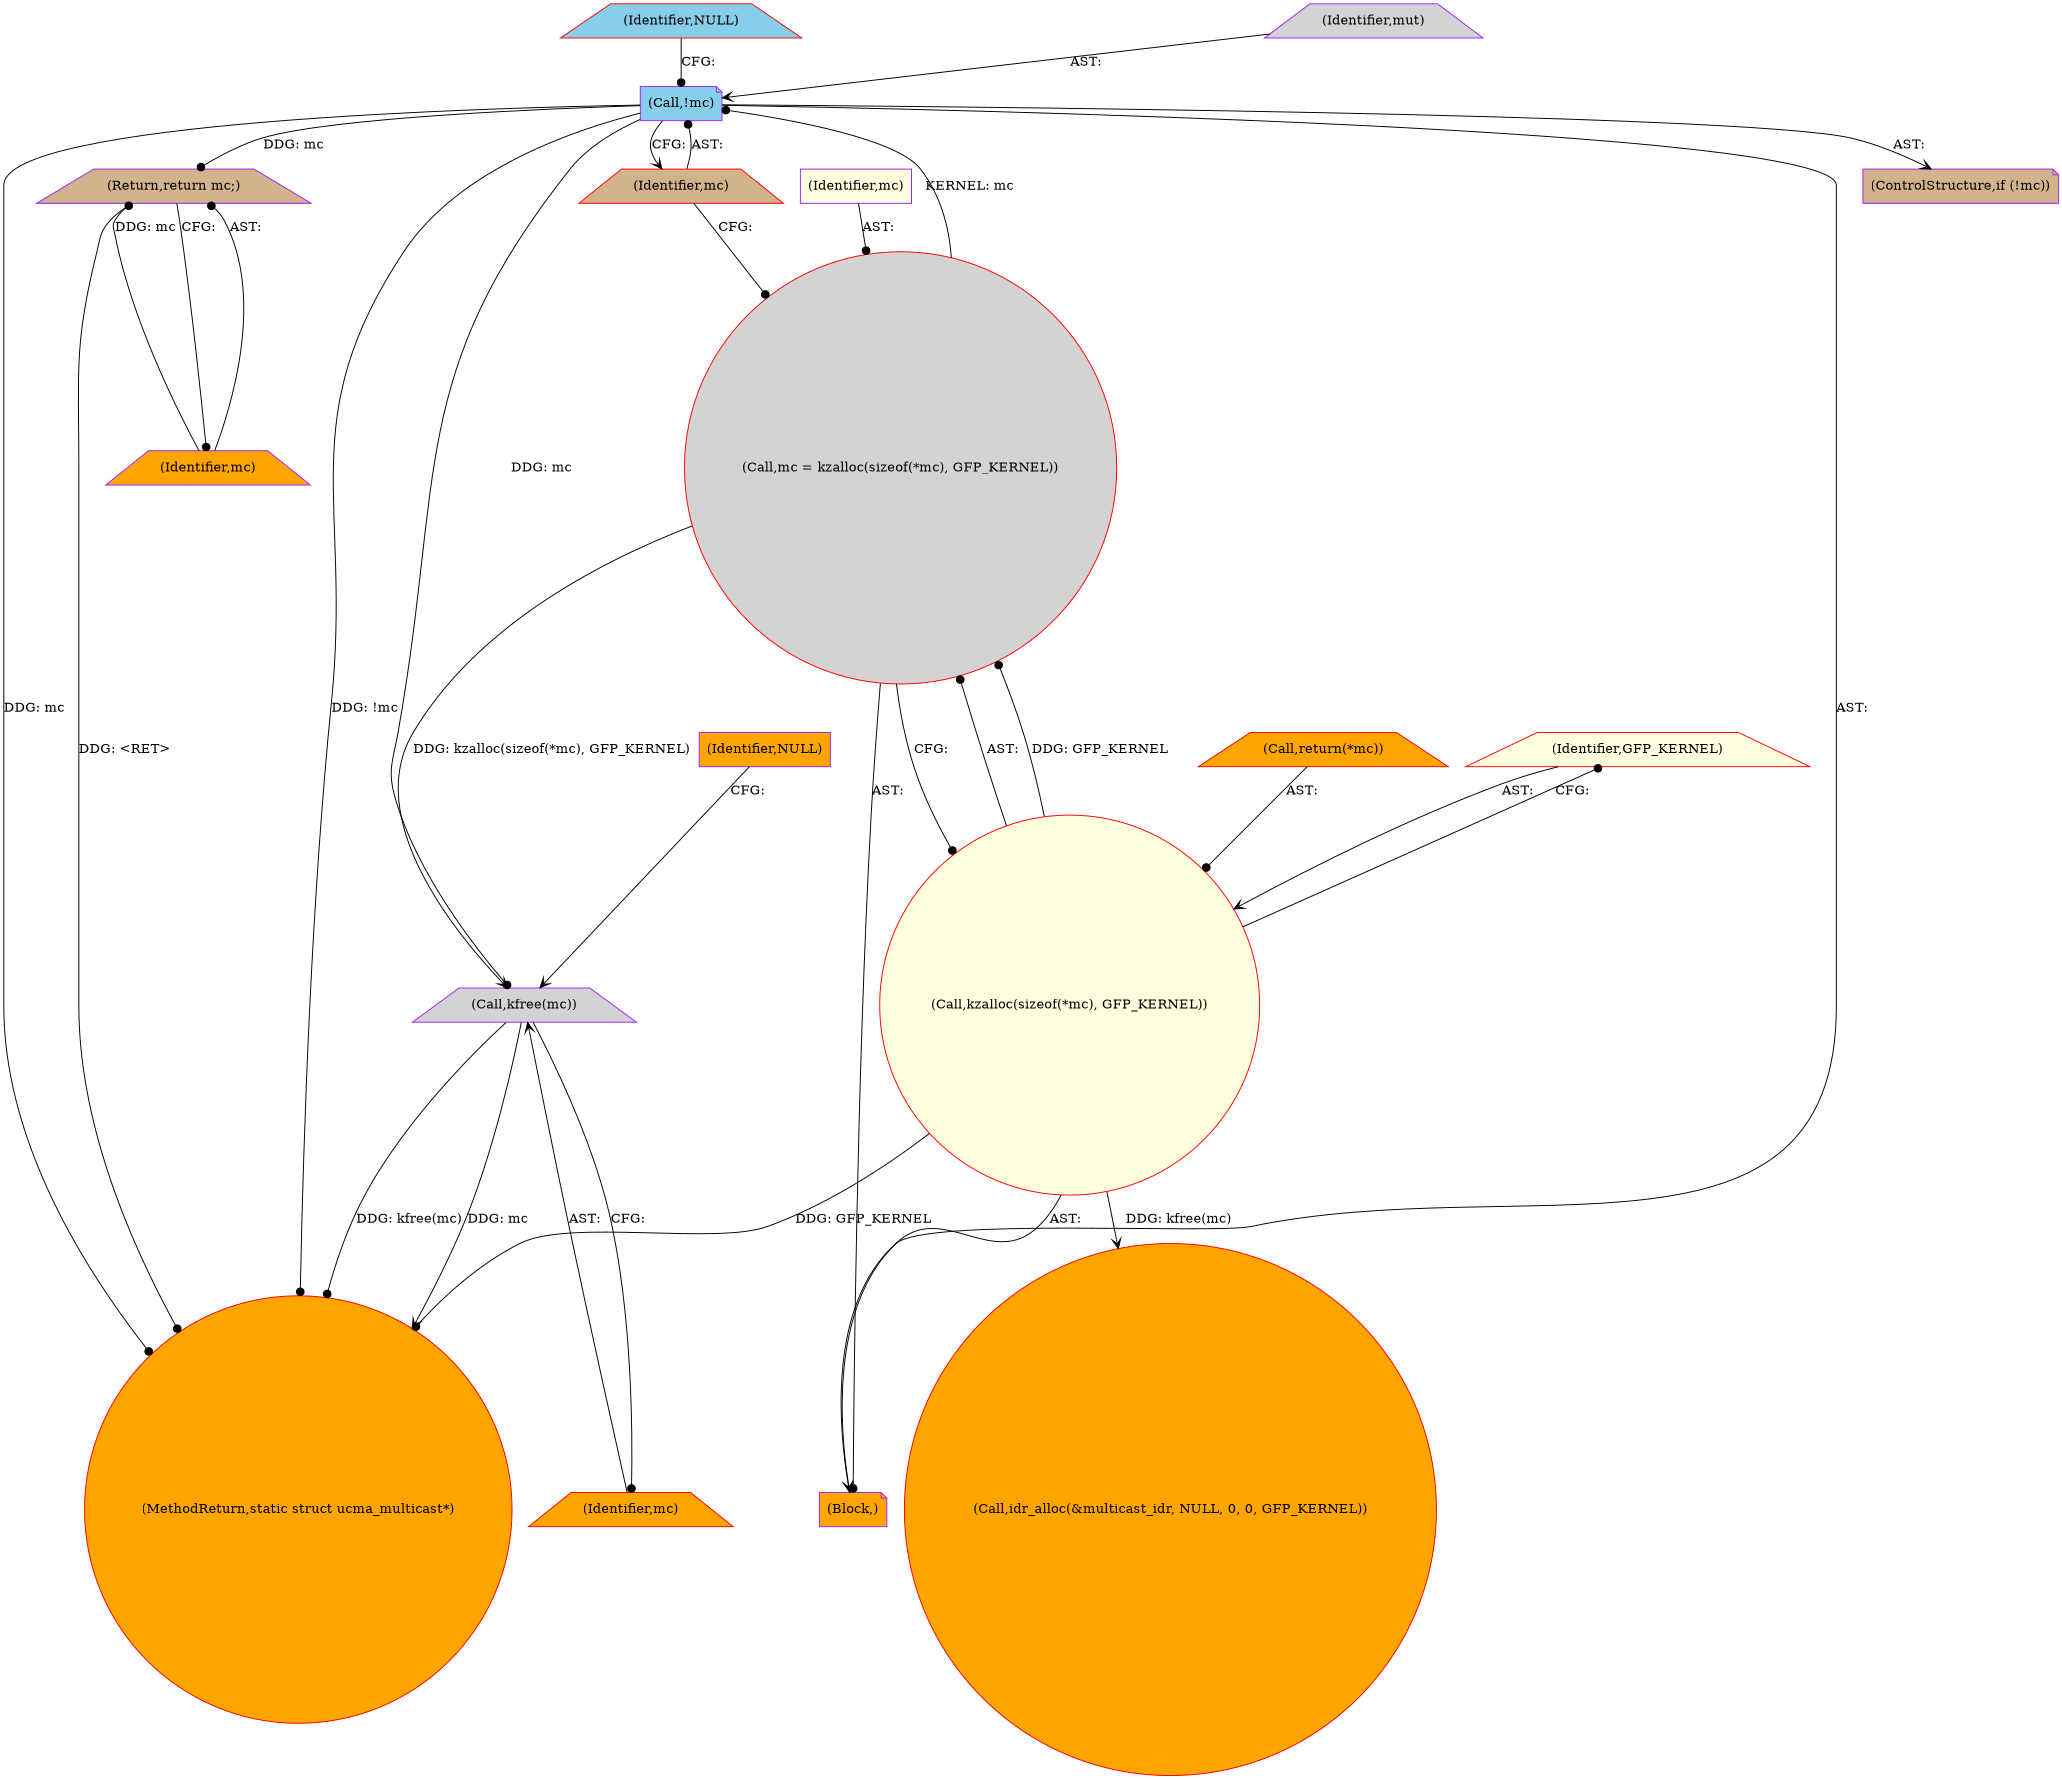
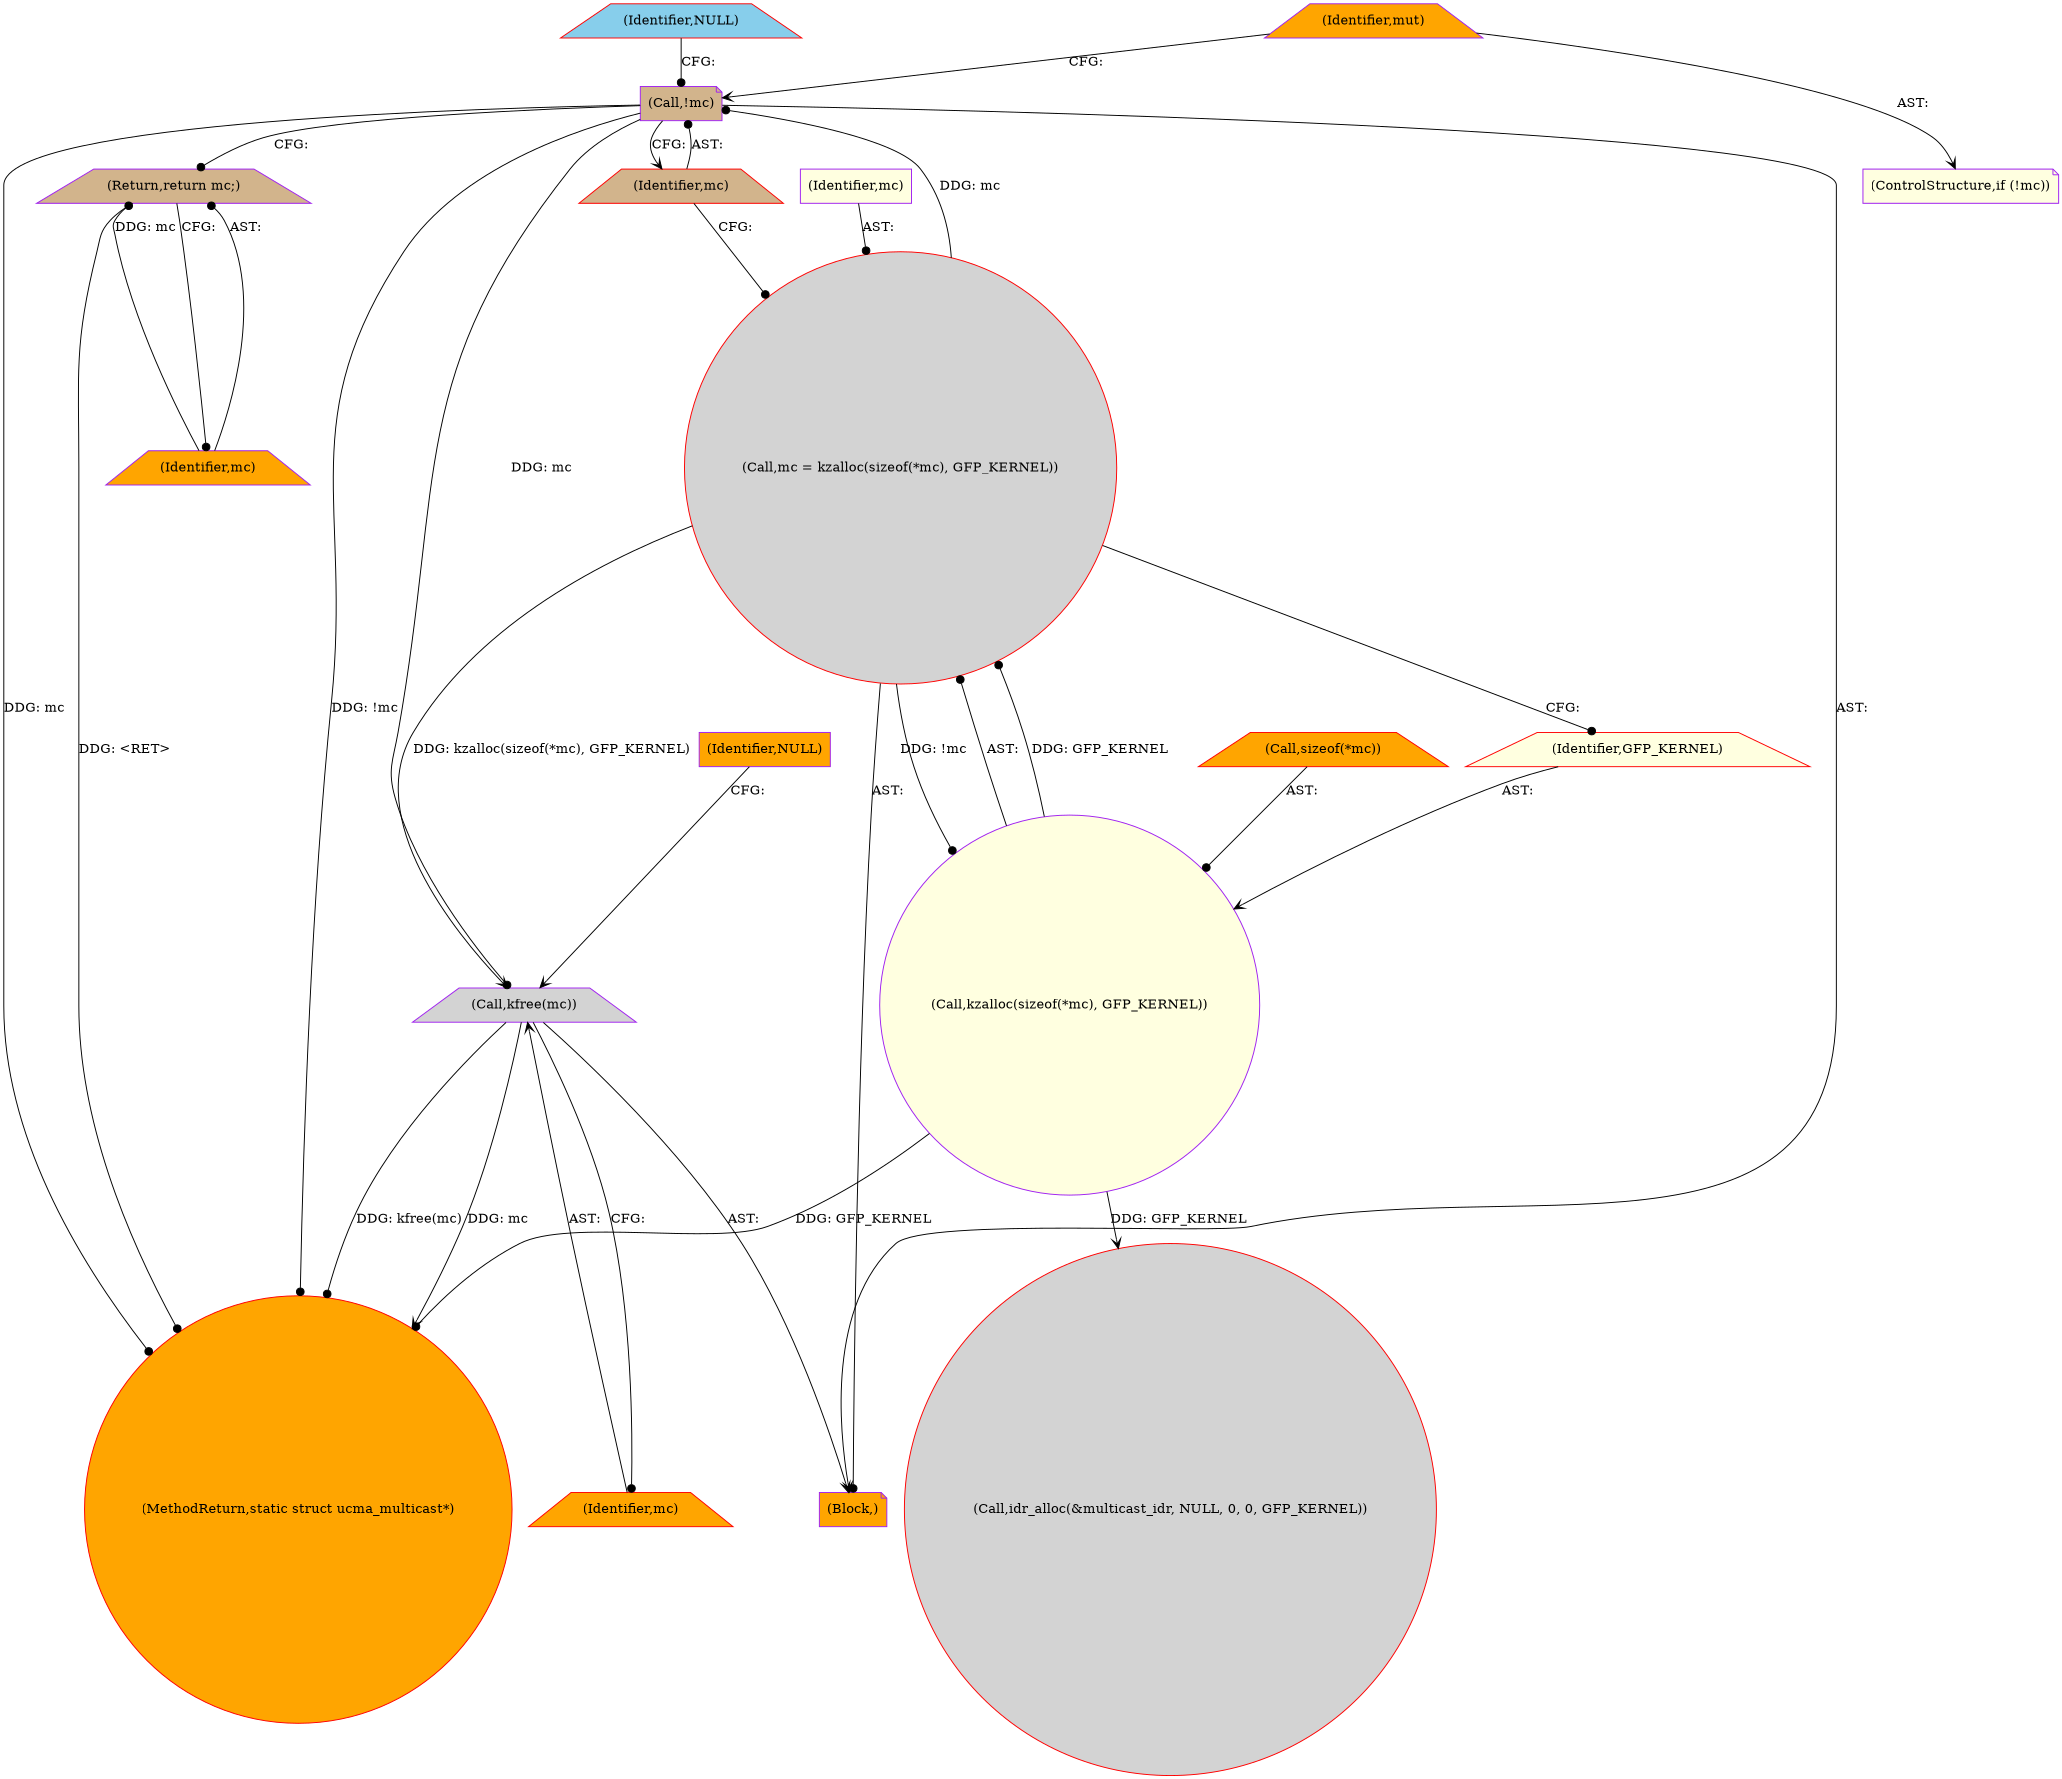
node "(Identifier,mut)": fillcolor lightgrey -> orange
edge "(Identifier,mut)" -> "(Call,!mc)": label "AST: " -> "CFG: "
node "(Call,!mc)": fillcolor skyblue -> tan
edge "(Call,!mc)" -> "(ControlStructure,if (!mc))": now "(Identifier,mut)" -> "(ControlStructure,if (!mc))"
edge "(Call,!mc)" -> "(Return,return mc;)": label "DDG: mc" -> "CFG: "
edge "(Call,mc = kzalloc(sizeof(*mc), GFP_KERNEL))" -> "(Call,!mc)": label "KERNEL: mc" -> "DDG: mc"
node "(ControlStructure,if (!mc))": fillcolor tan -> lightyellow
edge "(Call,mc = kzalloc(sizeof(*mc), GFP_KERNEL))" -> "(Call,kzalloc(sizeof(*mc), GFP_KERNEL))": label "CFG: " -> "DDG: !mc"
node "(Call,return(*mc))": label "(Call,return(*mc))" -> "(Call,sizeof(*mc))"
edge "(Call,kzalloc(sizeof(*mc), GFP_KERNEL))" -> "(Identifier,GFP_KERNEL)": now "(Call,mc = kzalloc(sizeof(*mc), GFP_KERNEL))" -> "(Identifier,GFP_KERNEL)"
node "(Call,kzalloc(sizeof(*mc), GFP_KERNEL))": color red -> purple
edge "(Call,kzalloc(sizeof(*mc), GFP_KERNEL))" -> "(Call,idr_alloc(&multicast_idr, NULL, 0, 0, GFP_KERNEL))": label "DDG: kfree(mc)" -> "DDG: GFP_KERNEL"
edge "(Call,kzalloc(sizeof(*mc), GFP_KERNEL))" -> "(Block,)": now "(Call,kfree(mc))" -> "(Block,)"
node "(Call,idr_alloc(&multicast_idr, NULL, 0, 0, GFP_KERNEL))": fillcolor orange -> lightgrey
